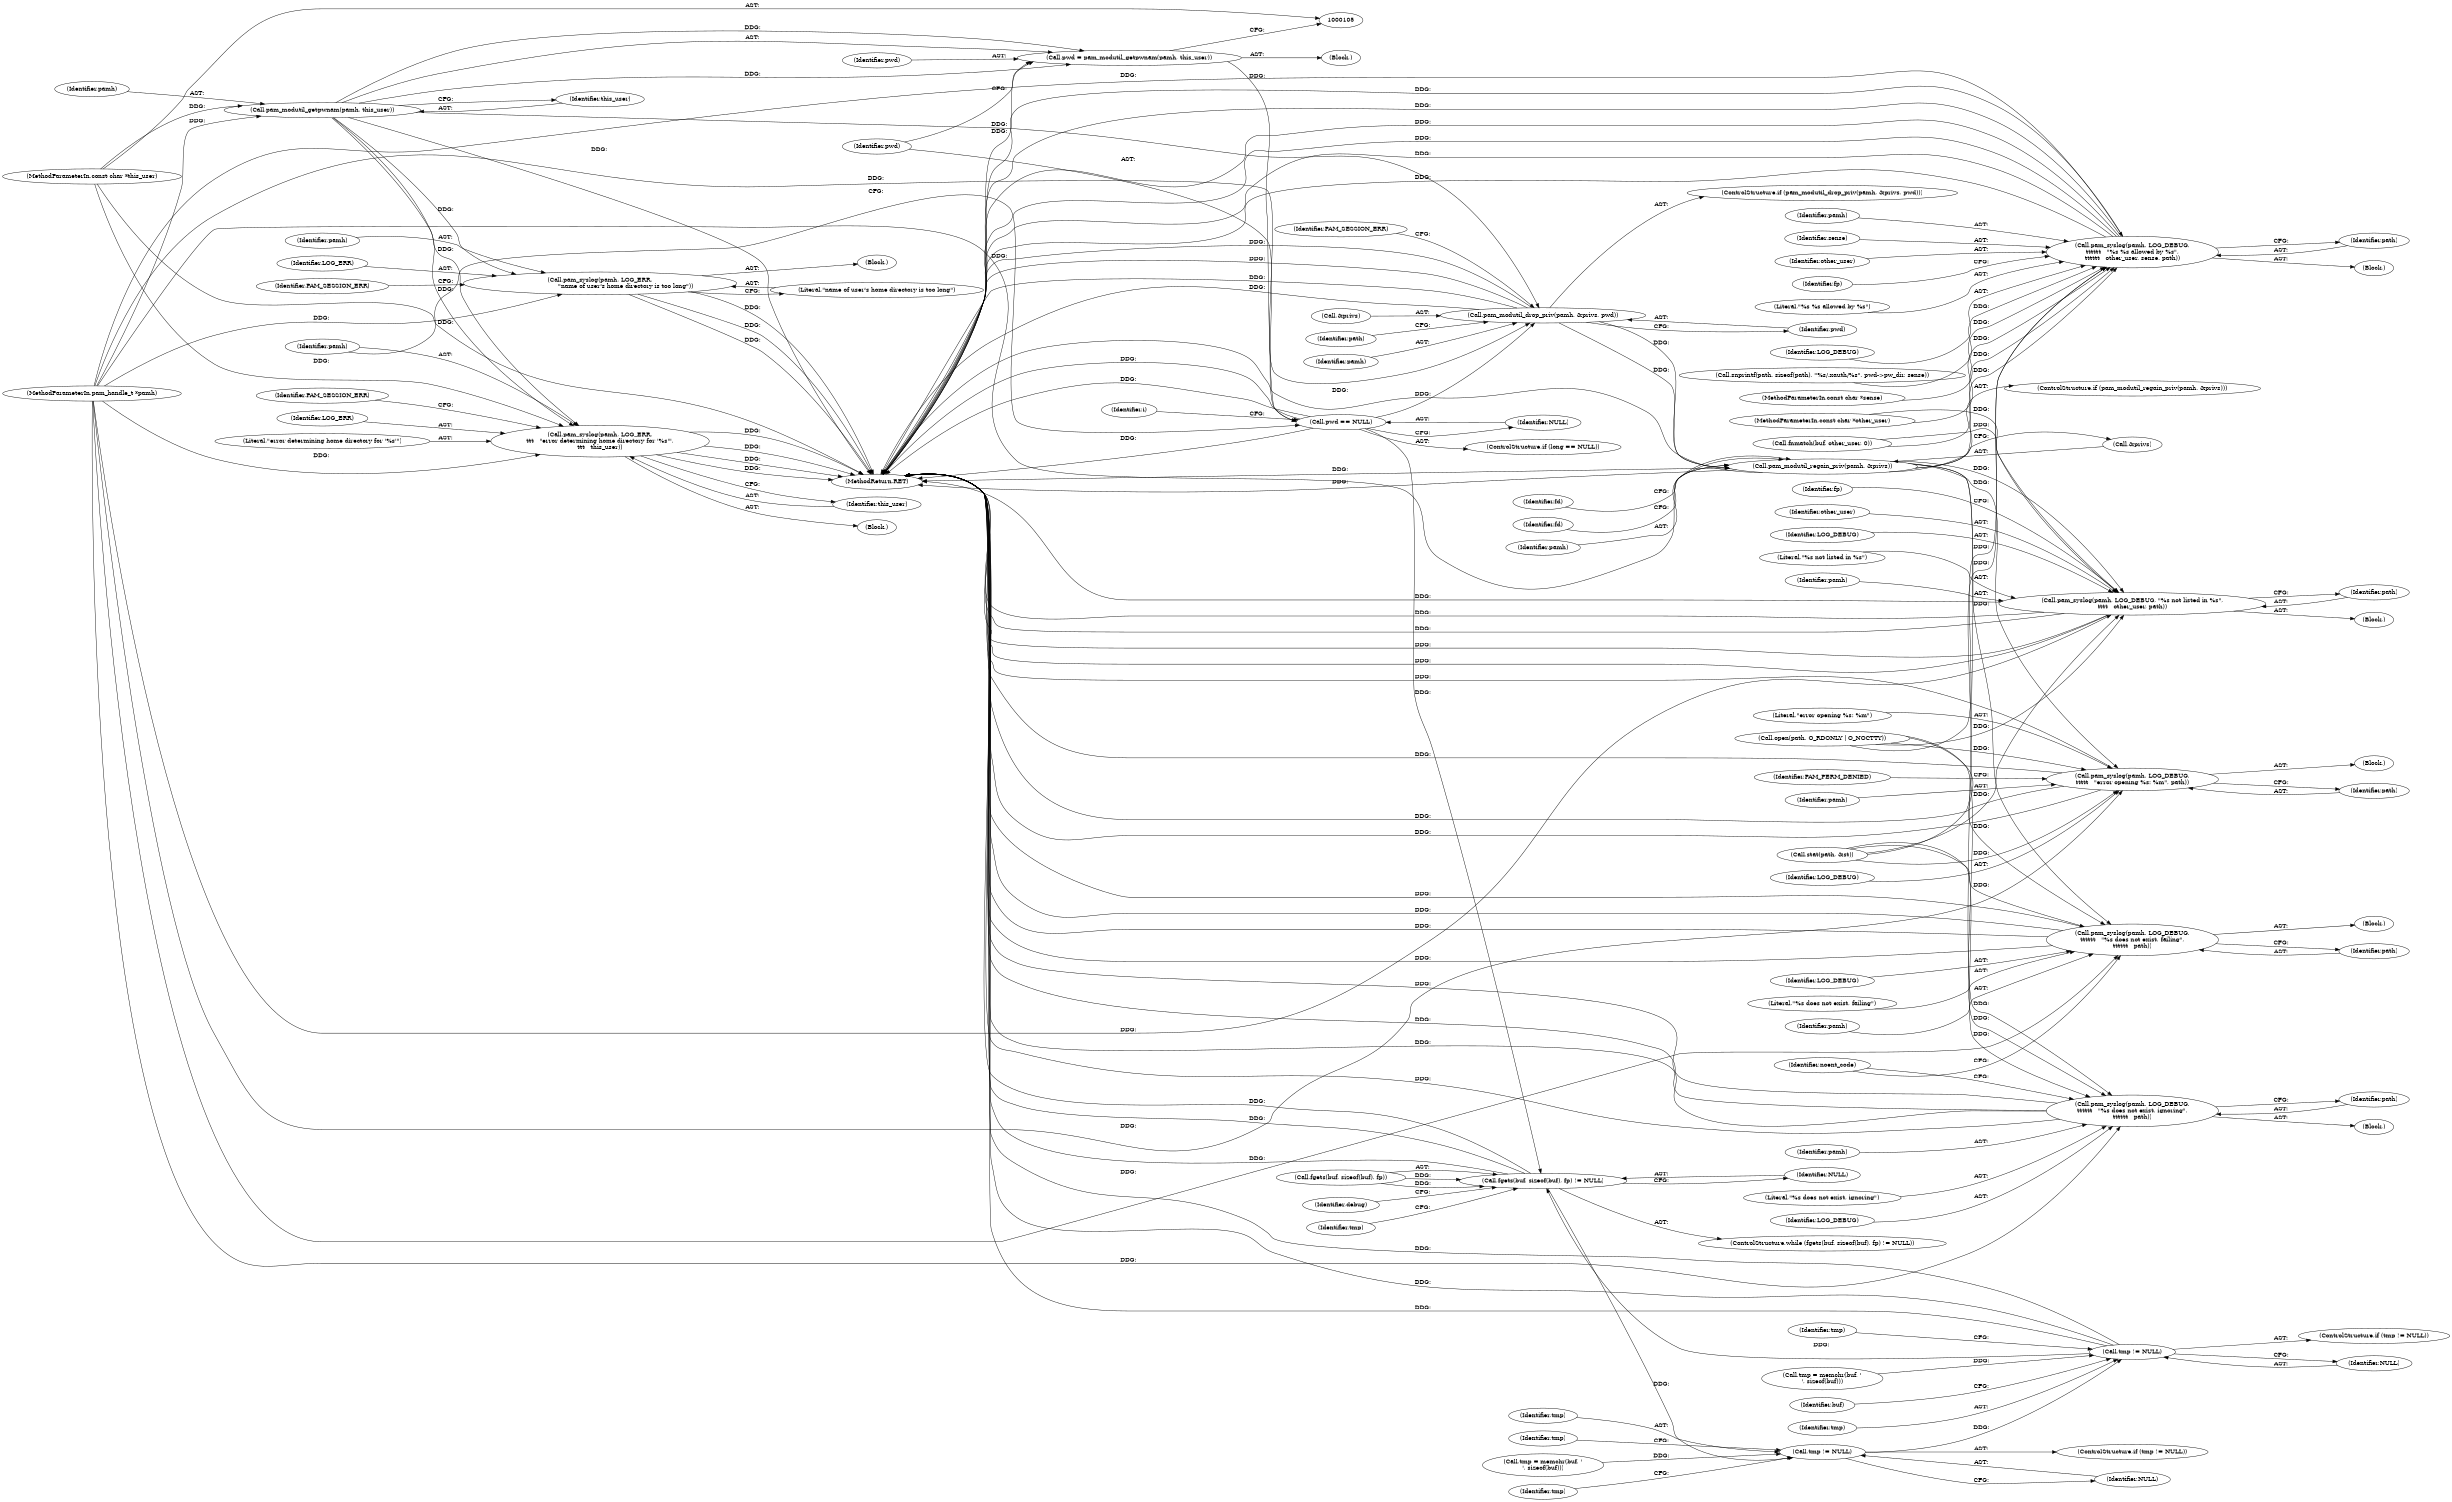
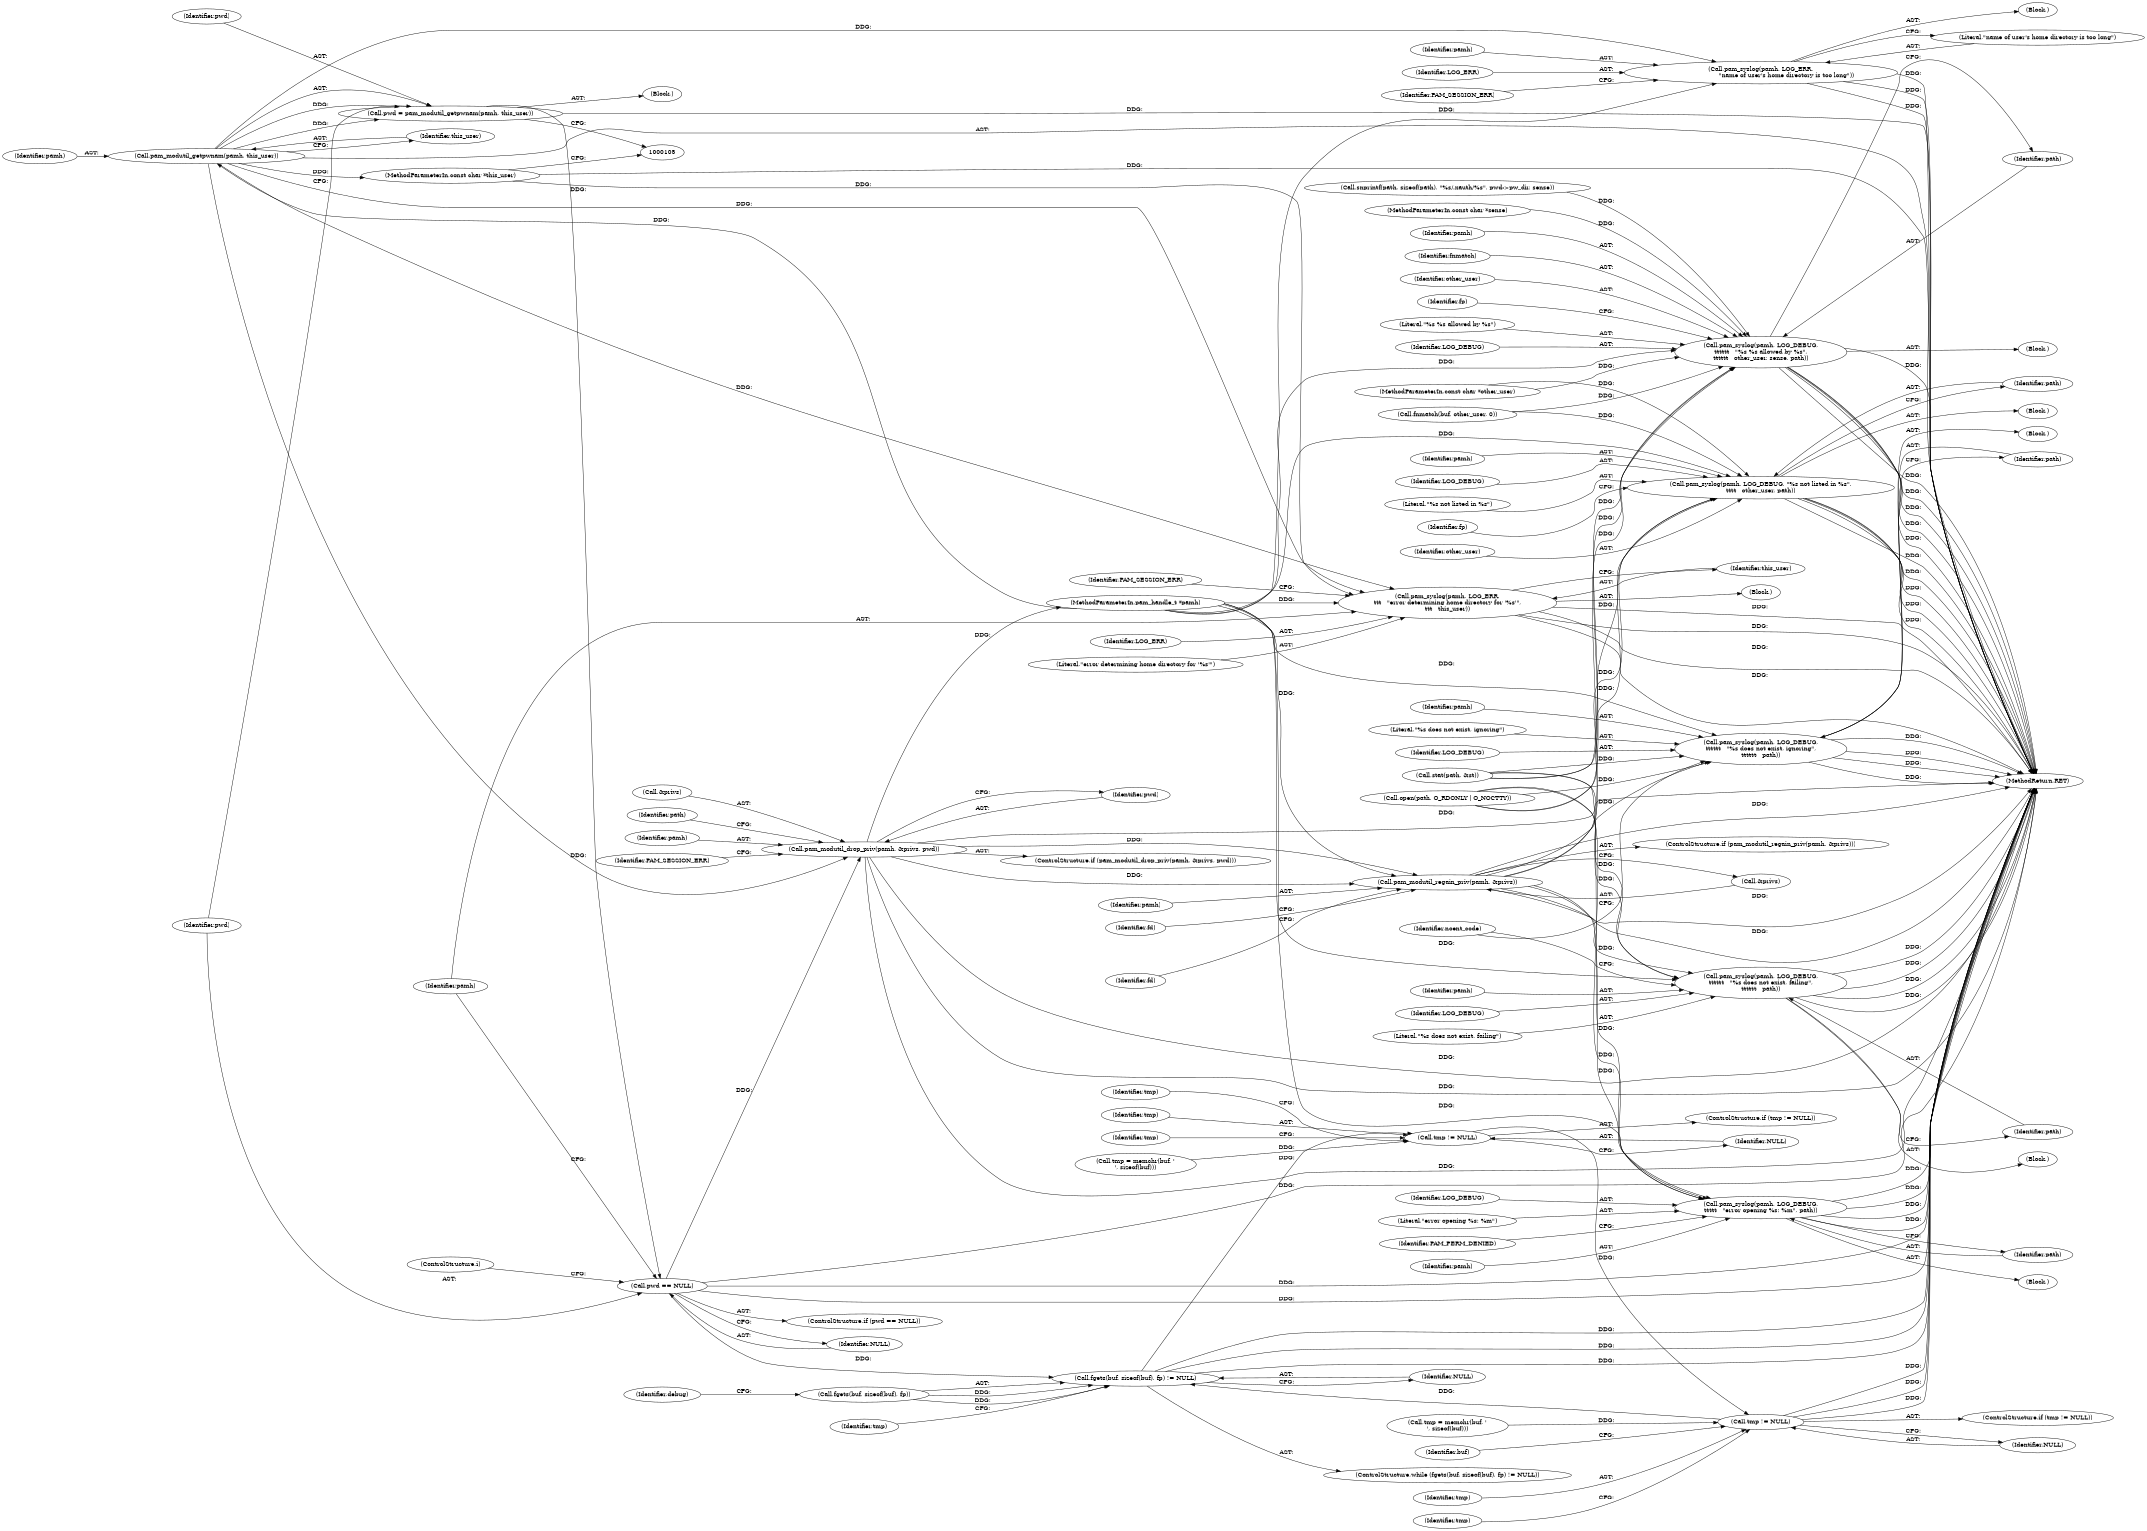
edge "(MethodParameterIn,const char *this_user)" -> "1000105": label "AST: " -> "CFG: "
edge "(MethodParameterIn,const char *this_user)" -> "(Call,pam_modutil_getpwnam(pamh, this_user))": reversed
edge "(Call,pam_modutil_getpwnam(pamh, this_user))" -> "(MethodReturn,RET)": label "DDG: " -> "AST: "
edge "(MethodParameterIn,pam_handle_t *pamh)" -> "(Call,pam_modutil_drop_priv(pamh, &privs, pwd))": reversed
edge "(MethodReturn,RET)" -> "(Call,pwd = pam_modutil_getpwnam(pamh, this_user))": reversed
node "(Identifier,sense)": label "(Identifier,sense)" -> "(Identifier,fnmatch)"
node "(Identifier,i)": label "(Identifier,i)" -> "(ControlStructure,i)"
node "(ControlStructure,if (long == NULL))": label "(ControlStructure,if (long == NULL))" -> "(ControlStructure,if (pwd == NULL))"
edge "(Identifier,debug)" -> "(Call,fgets(buf, sizeof(buf), fp) != NULL)": now "(Identifier,debug)" -> "(Call,fgets(buf, sizeof(buf), fp))"
